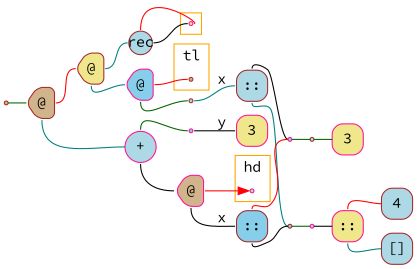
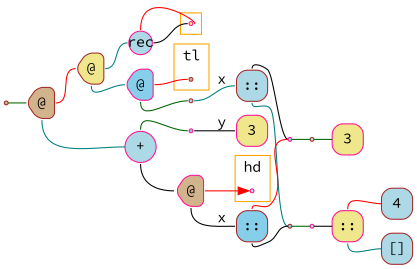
node "rec": color brown -> deeppink
